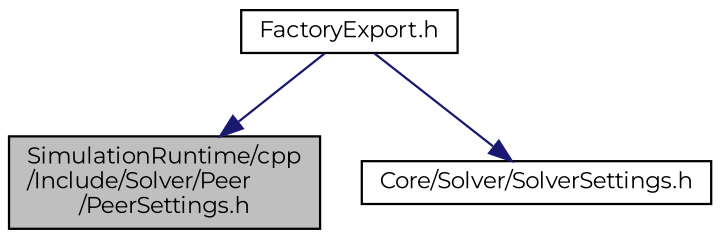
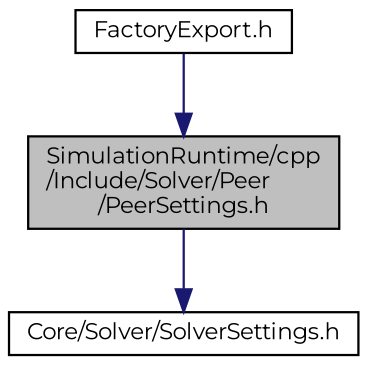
edge "FactoryExport.h" -> "Core/Solver/SolverSettings.h": now "SimulationRuntime/cpp /Include/Solver/Peer /PeerSettings.h" -> "Core/Solver/SolverSettings.h"
